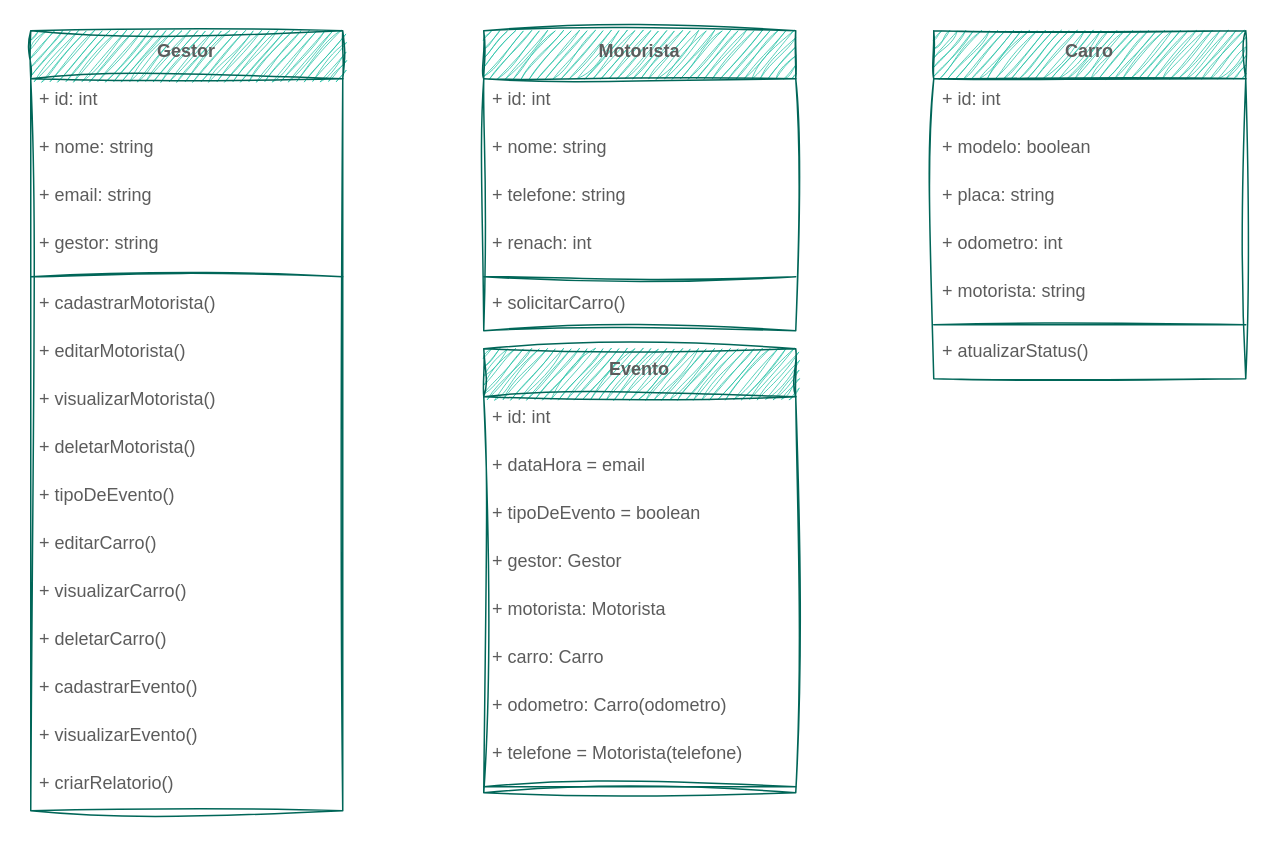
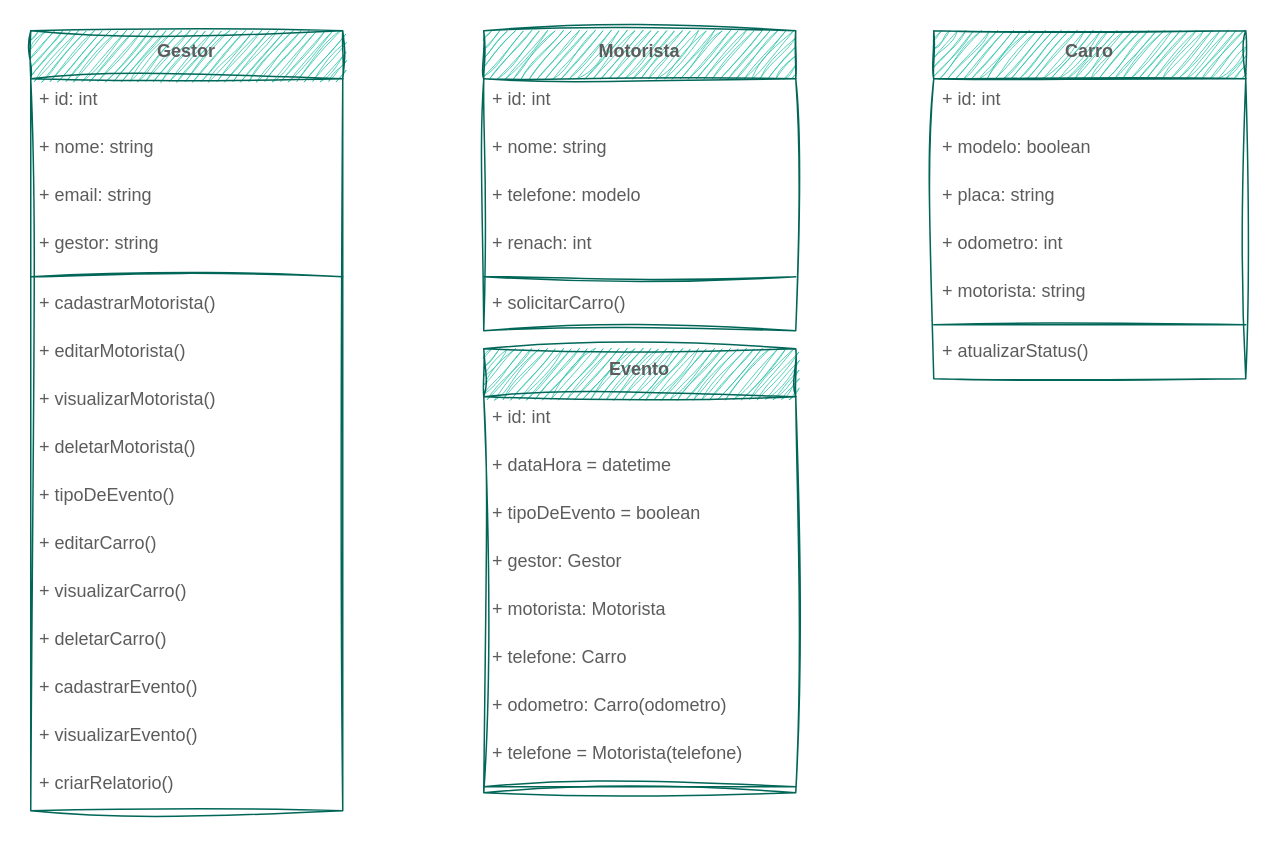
node "+ telefone: string": label "+ telefone: string" -> "+ telefone: modelo"
node "+ dataHora = email": label "+ dataHora = email" -> "+ dataHora = datetime"
node "+ carro: Carro": label "+ carro: Carro" -> "+ telefone: Carro"
